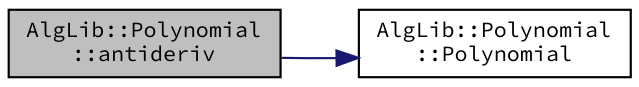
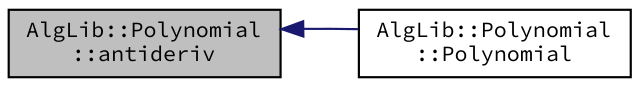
edge "AlgLib::Polynomial ::antideriv" -> "AlgLib::Polynomial ::Polynomial": reversed
